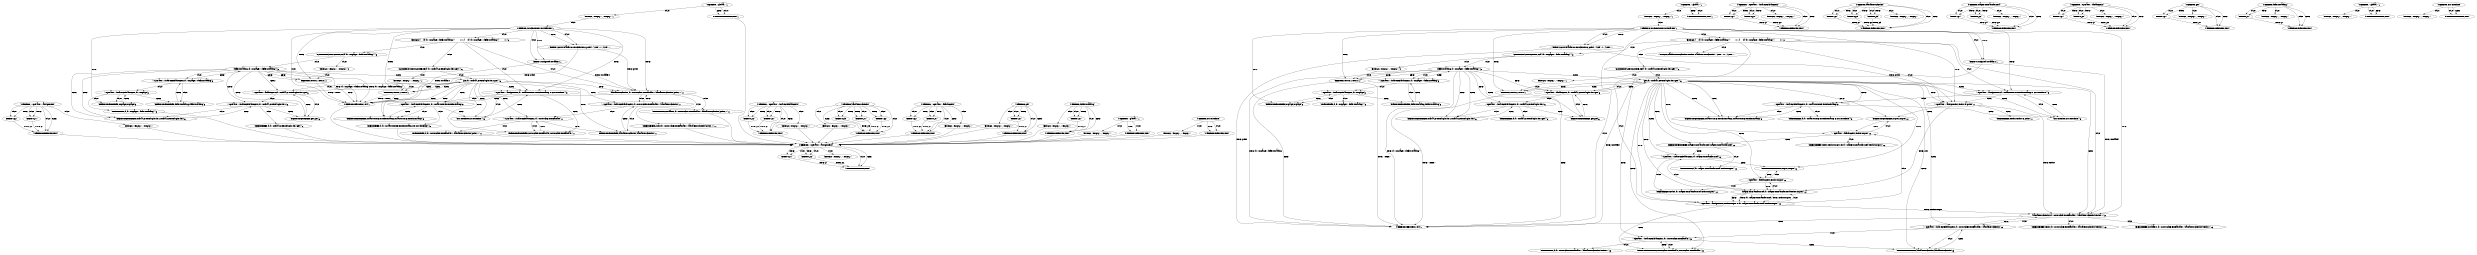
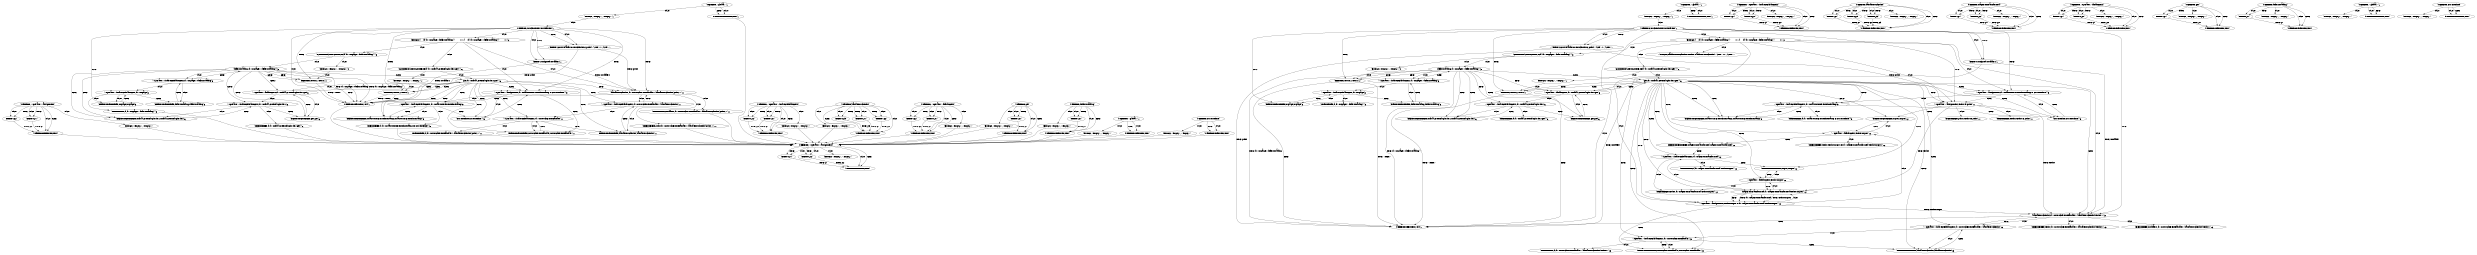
edge "(<operator>.assignment,tPoint = point)" -> "(IDENTIFIER,tPoint,tPoint = point)": label "CFG: " -> "AST: "
node "(IDENTIFIER,point,tPoint = point)": added
edge "(<operator>.assignment,tPoint = point)" -> "(mapFromTransformed,d->mapFromTransformed(tPoint.m_pos))": label "DDG: pos" -> "DDG: tPoint"
edge "(FIELD_IDENTIFIER,mapFromTransformed,mapFromTransformed)" -> "(IDENTIFIER,d,d->mapFromTransformed(tPoint.m_pos))": now "(<operator>.indirectFieldAccess,d->mapFromTransformed)" -> "(IDENTIFIER,d,d->mapFromTransformed(tPoint.m_pos))"
